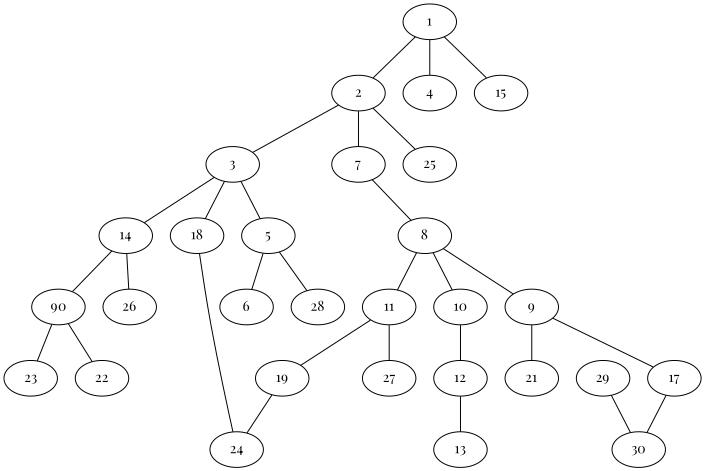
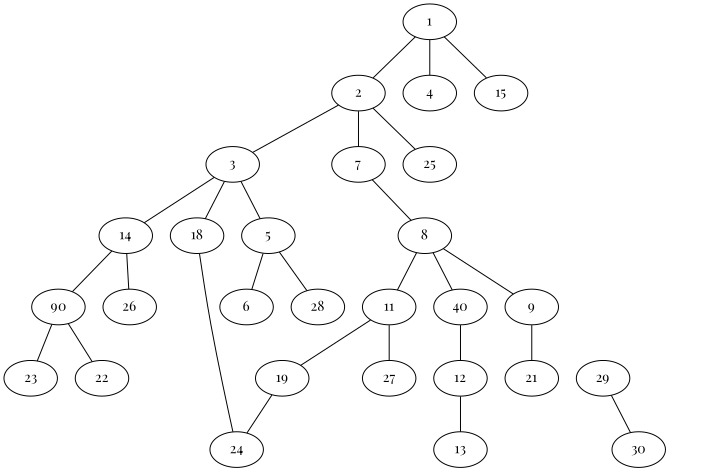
node "10": label "10" -> "40"
node "17": removed
